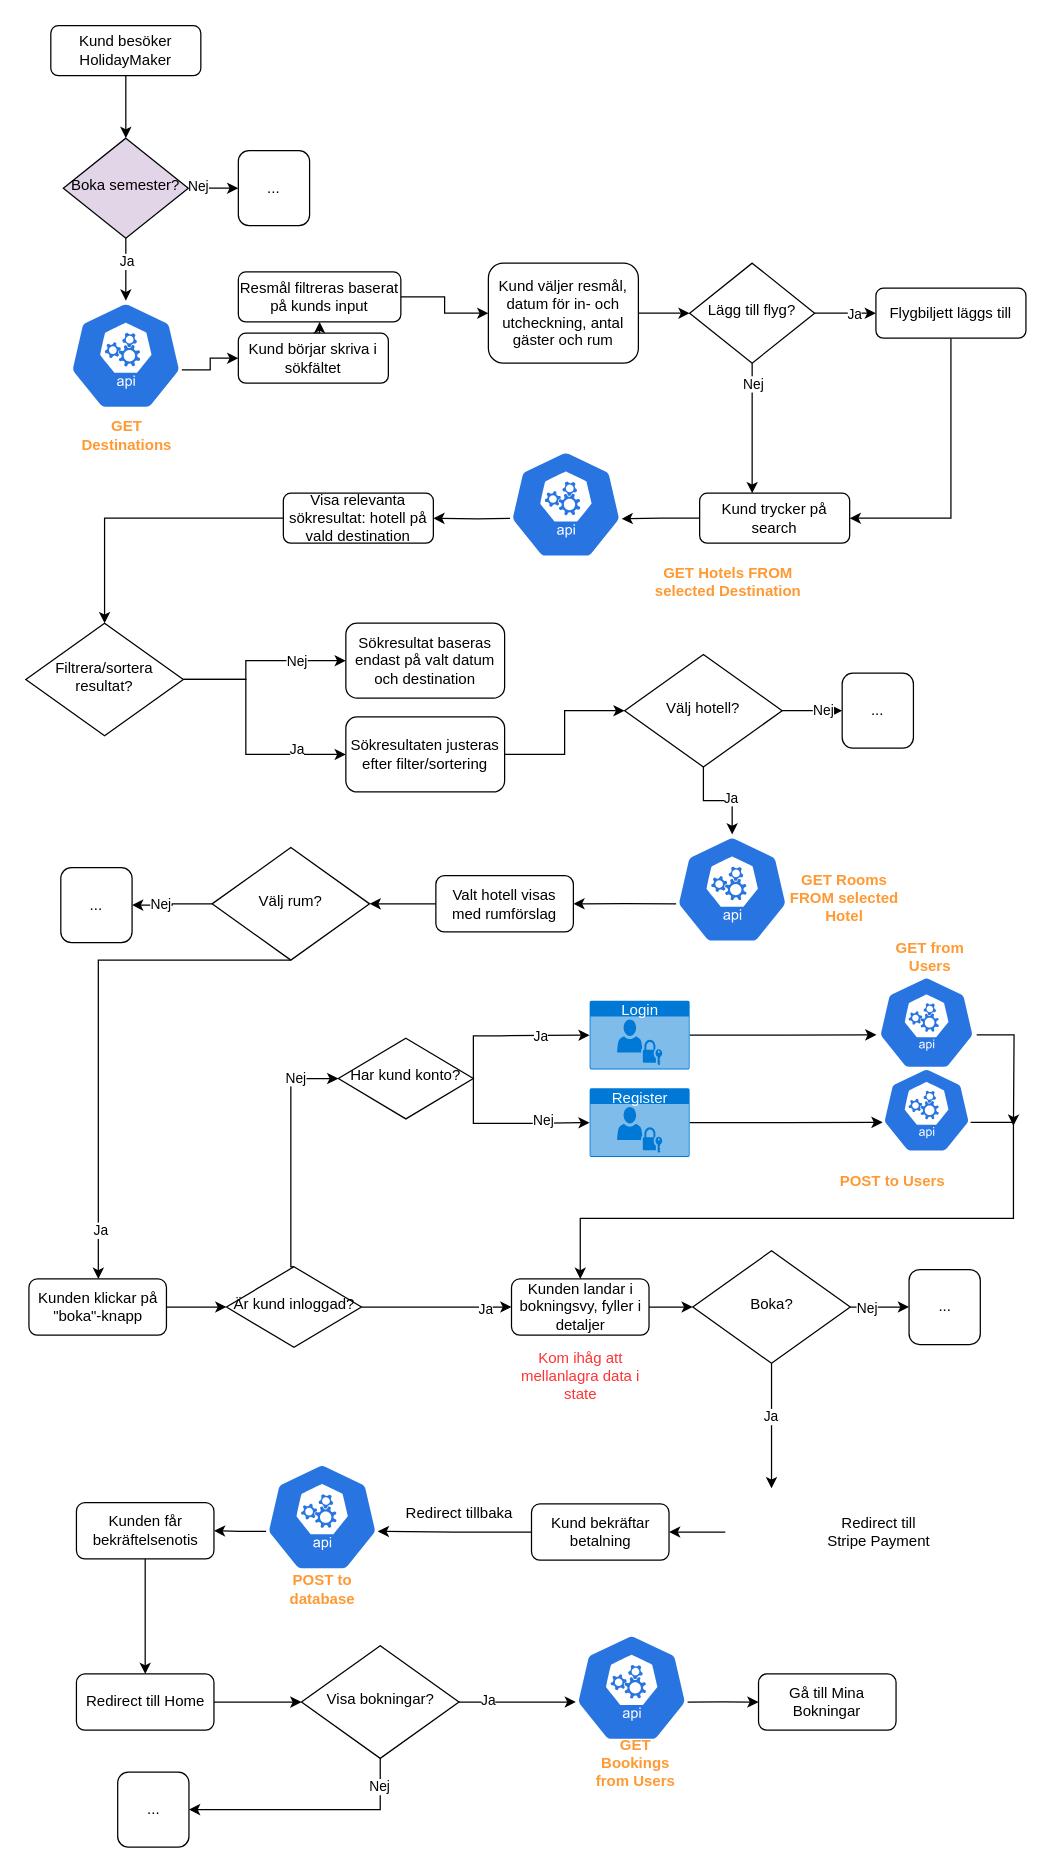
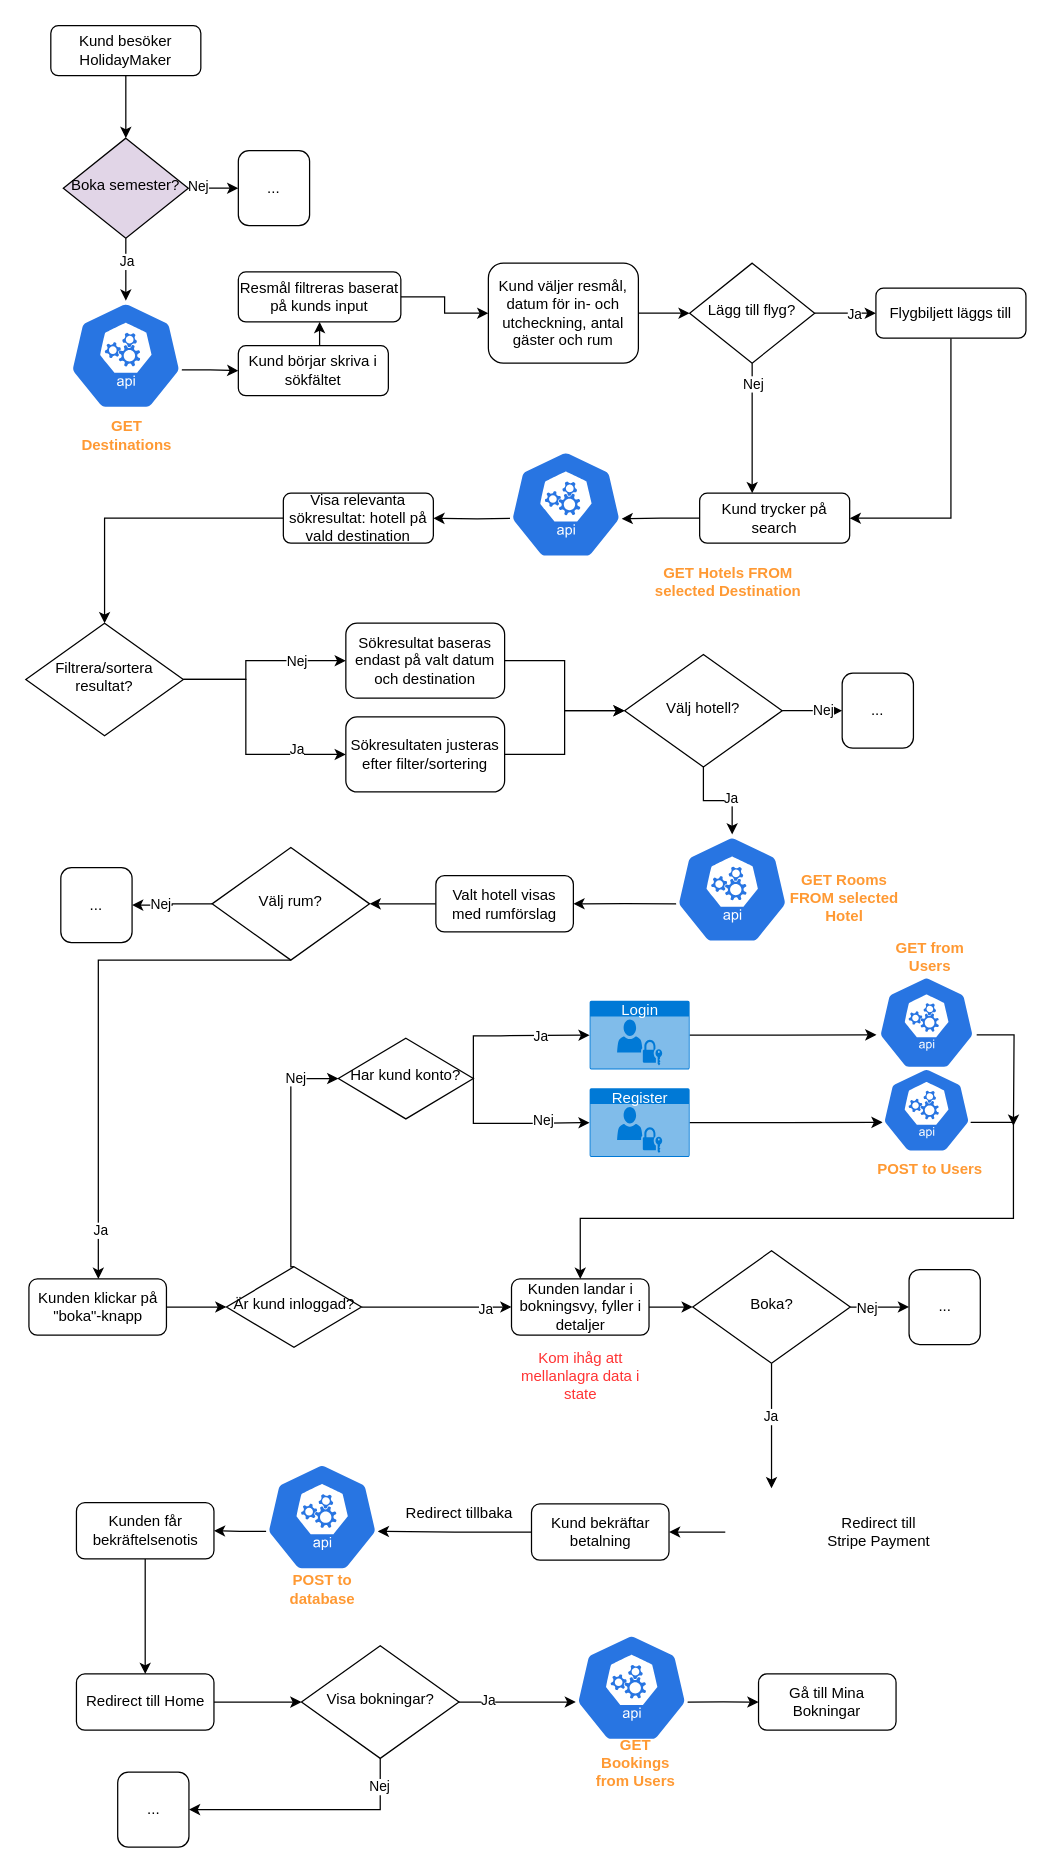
node "Kund börjar skriva i sökfältet": moved (313, 358) -> (313, 371)
edge "Sökresultat baseras endast på valt datum och destination" -> "Välj hotell?": added
node "POST to Users": moved (893, 1182) -> (930, 1169)
